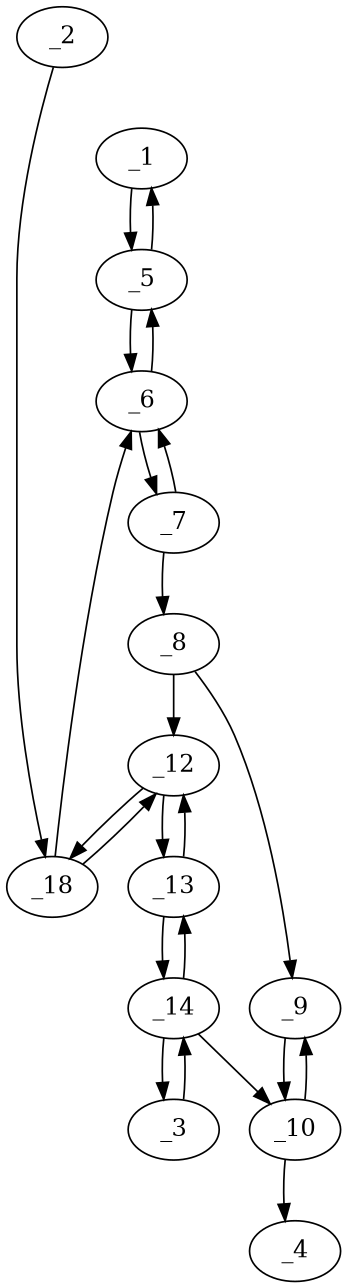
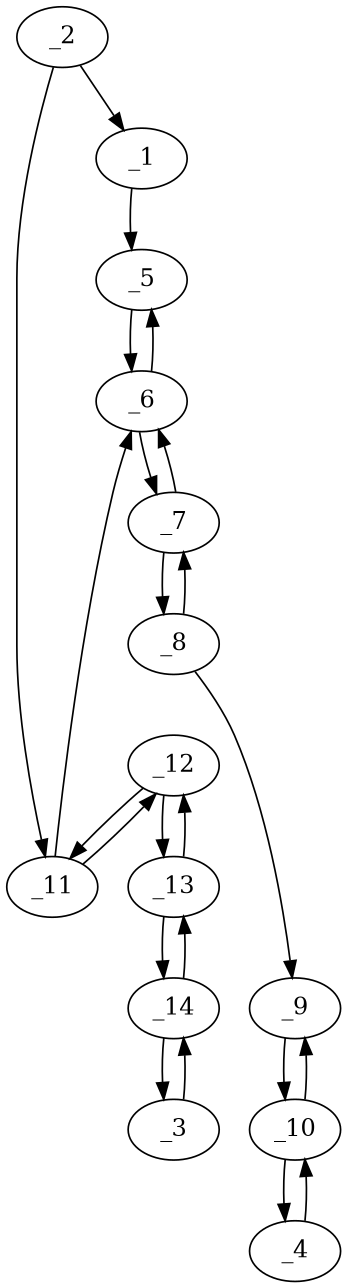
edge "_5" -> "_1": now "_2" -> "_1"
edge "_8" -> "_12": now "_8" -> "_7"
node "_18": label "_18" -> "_11"
edge "_14" -> "_10": now "_4" -> "_10"
